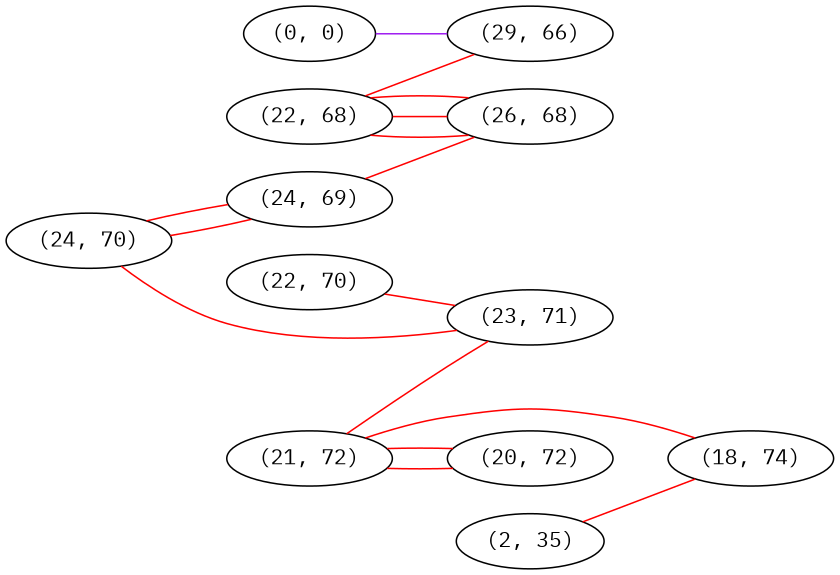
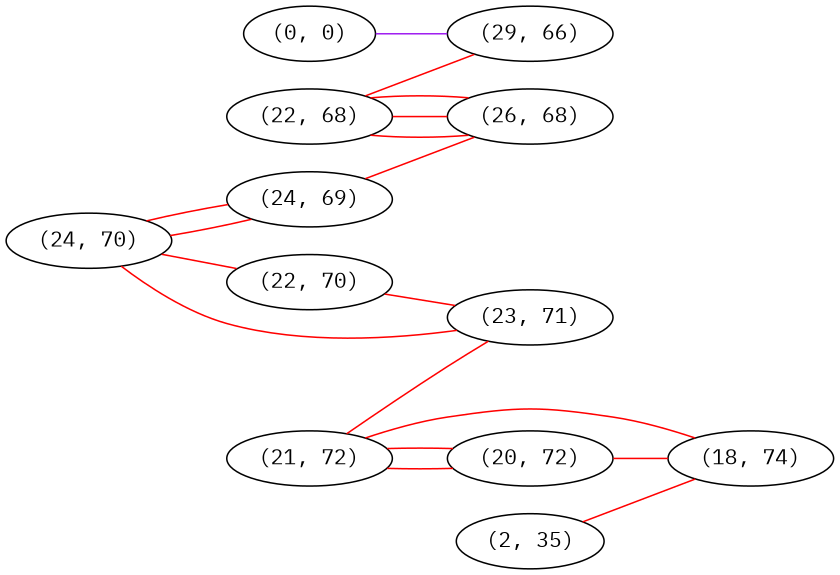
edge "(24, 70)" -- "(22, 70)": added
edge "(20, 72)" -- "(18, 74)": added
